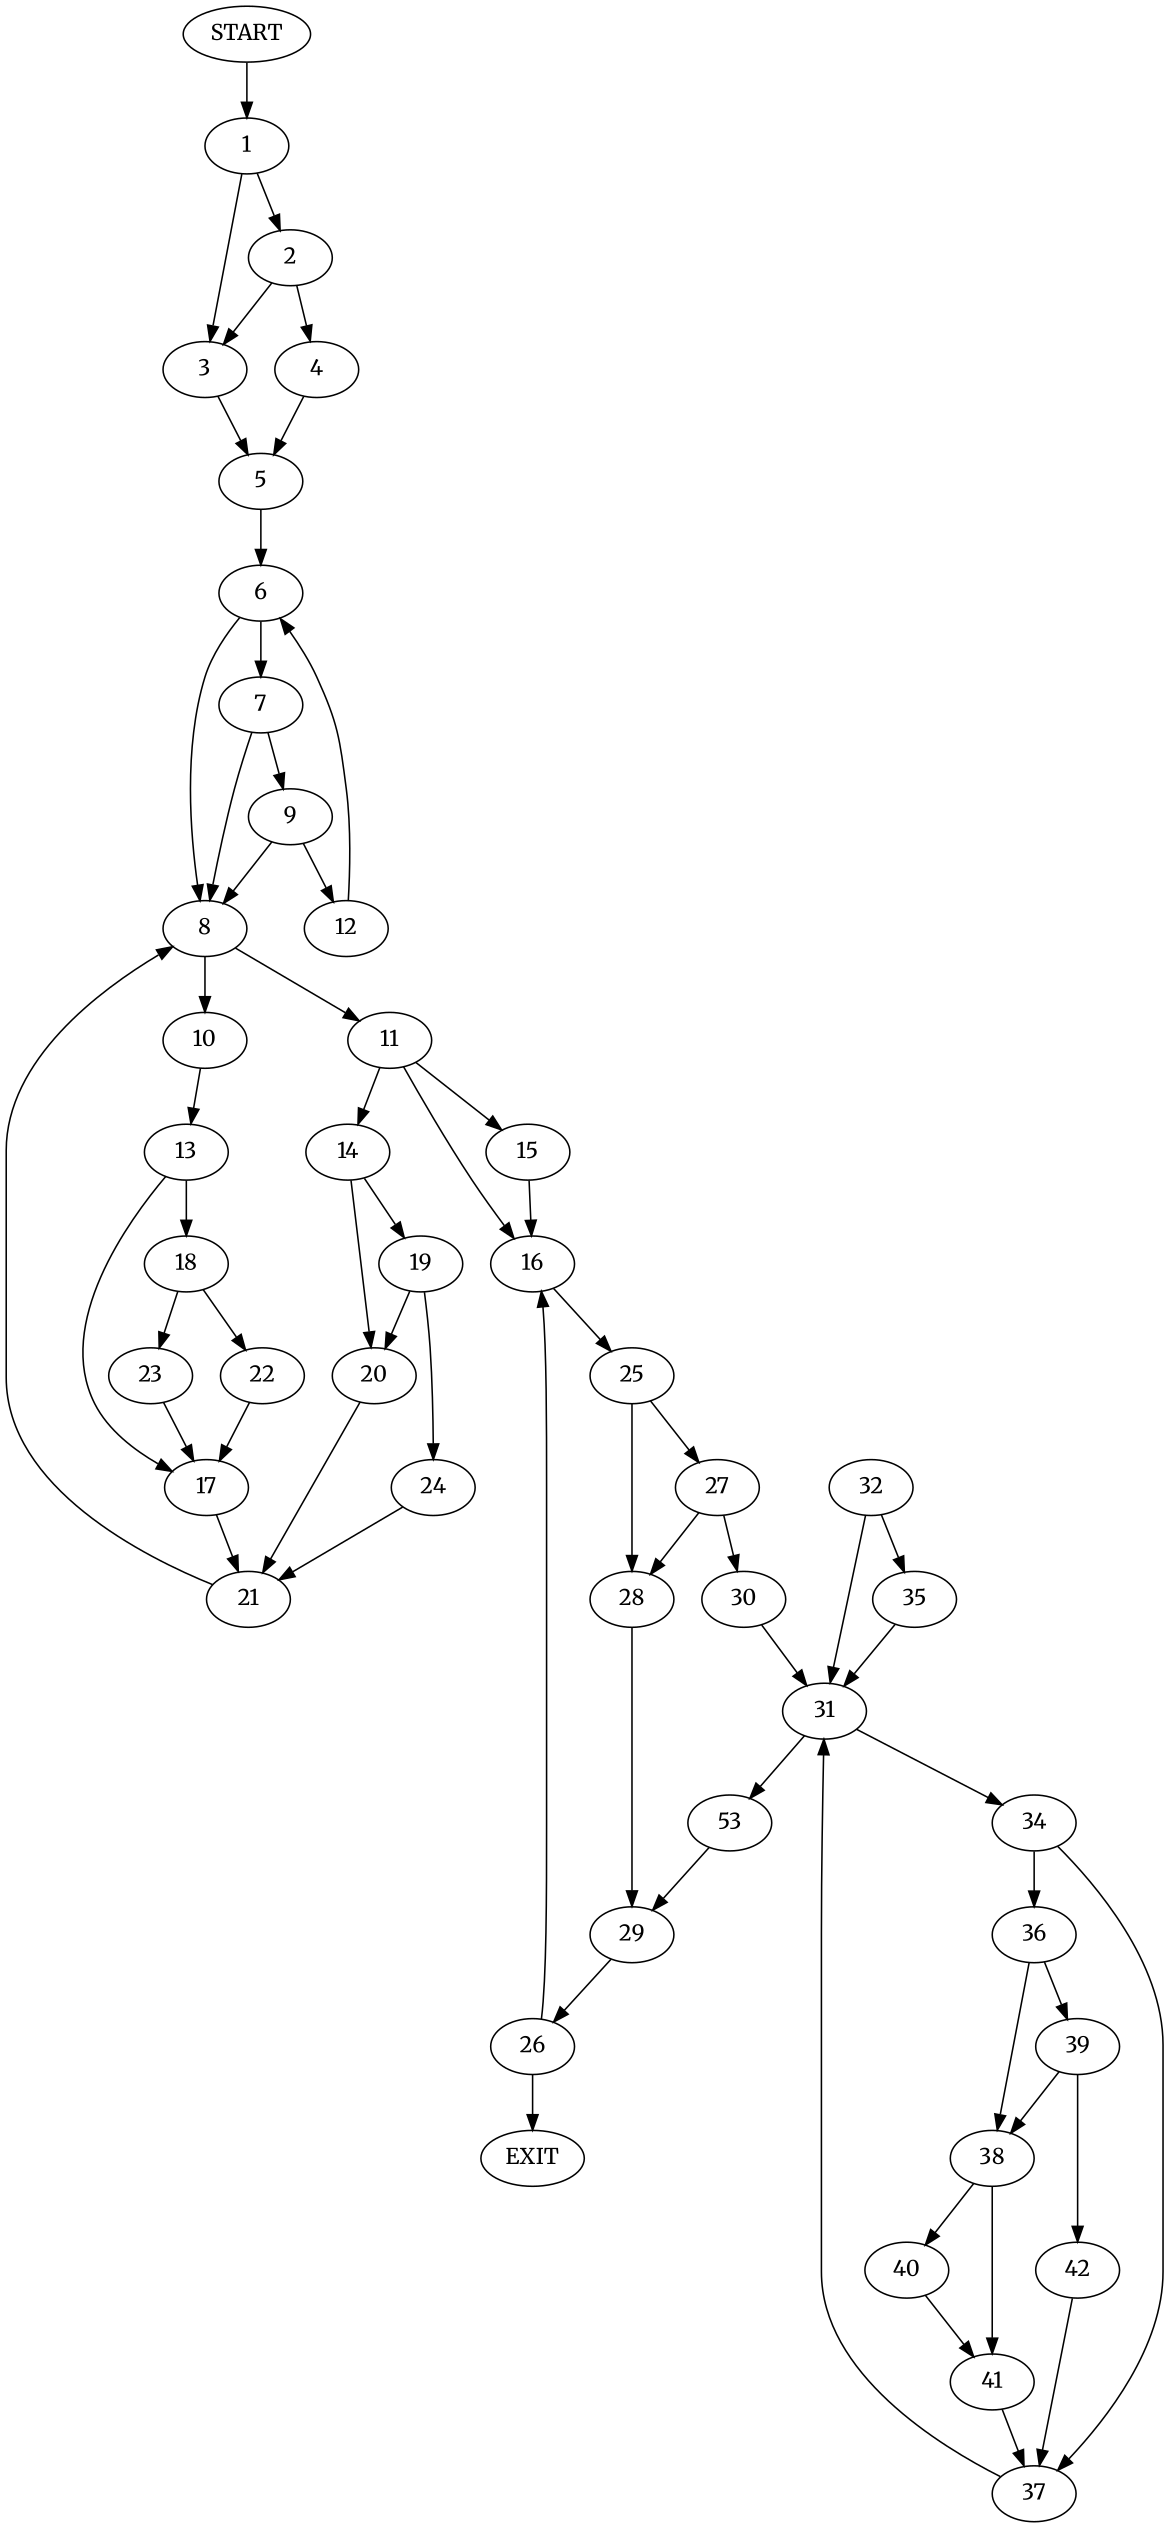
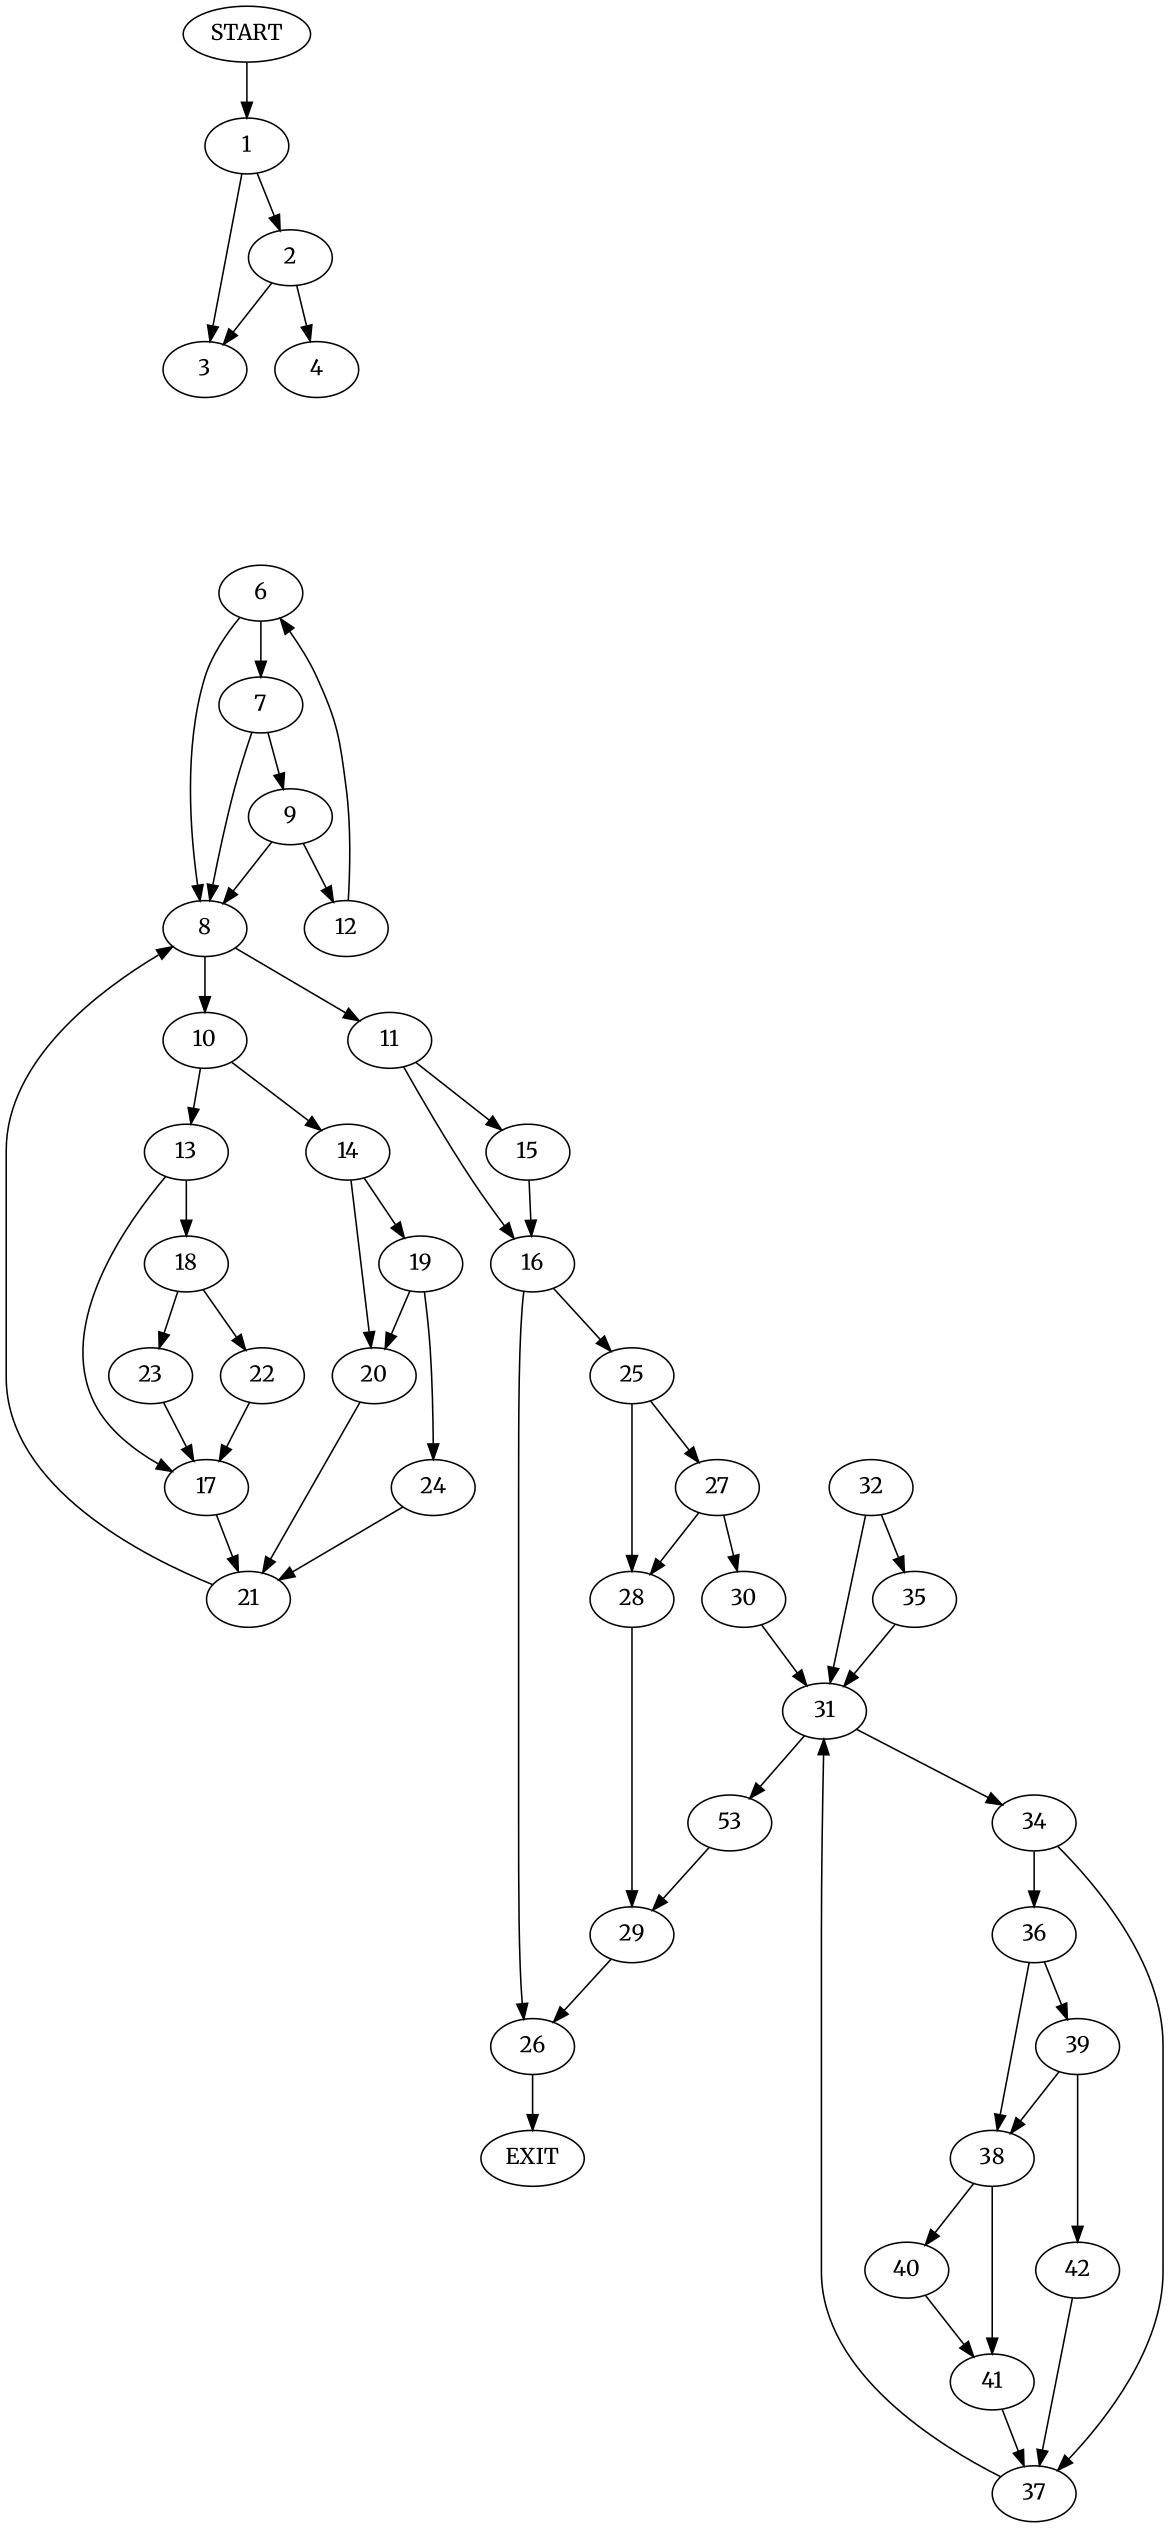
node "5": removed
edge "11" -> "14": now "10" -> "14"
edge "26" -> "16": reversed
